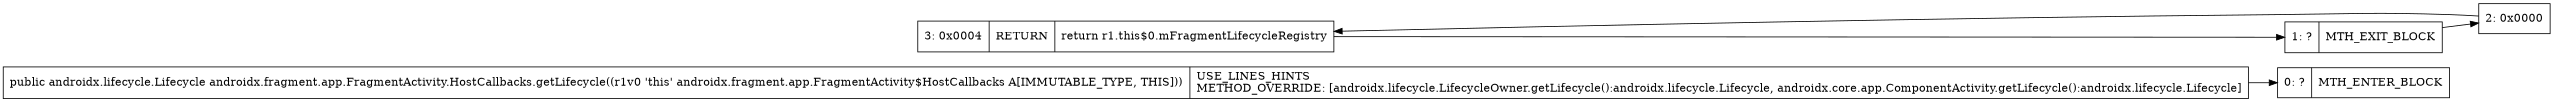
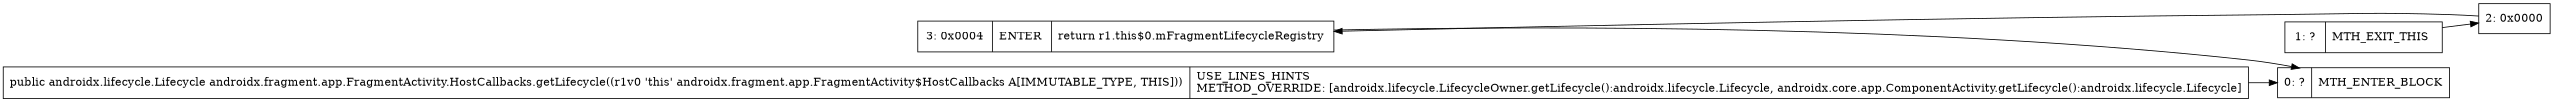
node "3: 0x0004": text "RETURN" -> "ENTER"
edge "3: 0x0004" -> "1: ?": now "3: 0x0004" -> "0: ?"
node "1: ?": text "MTH_EXIT_BLOCK" -> "MTH_EXIT_THIS"
